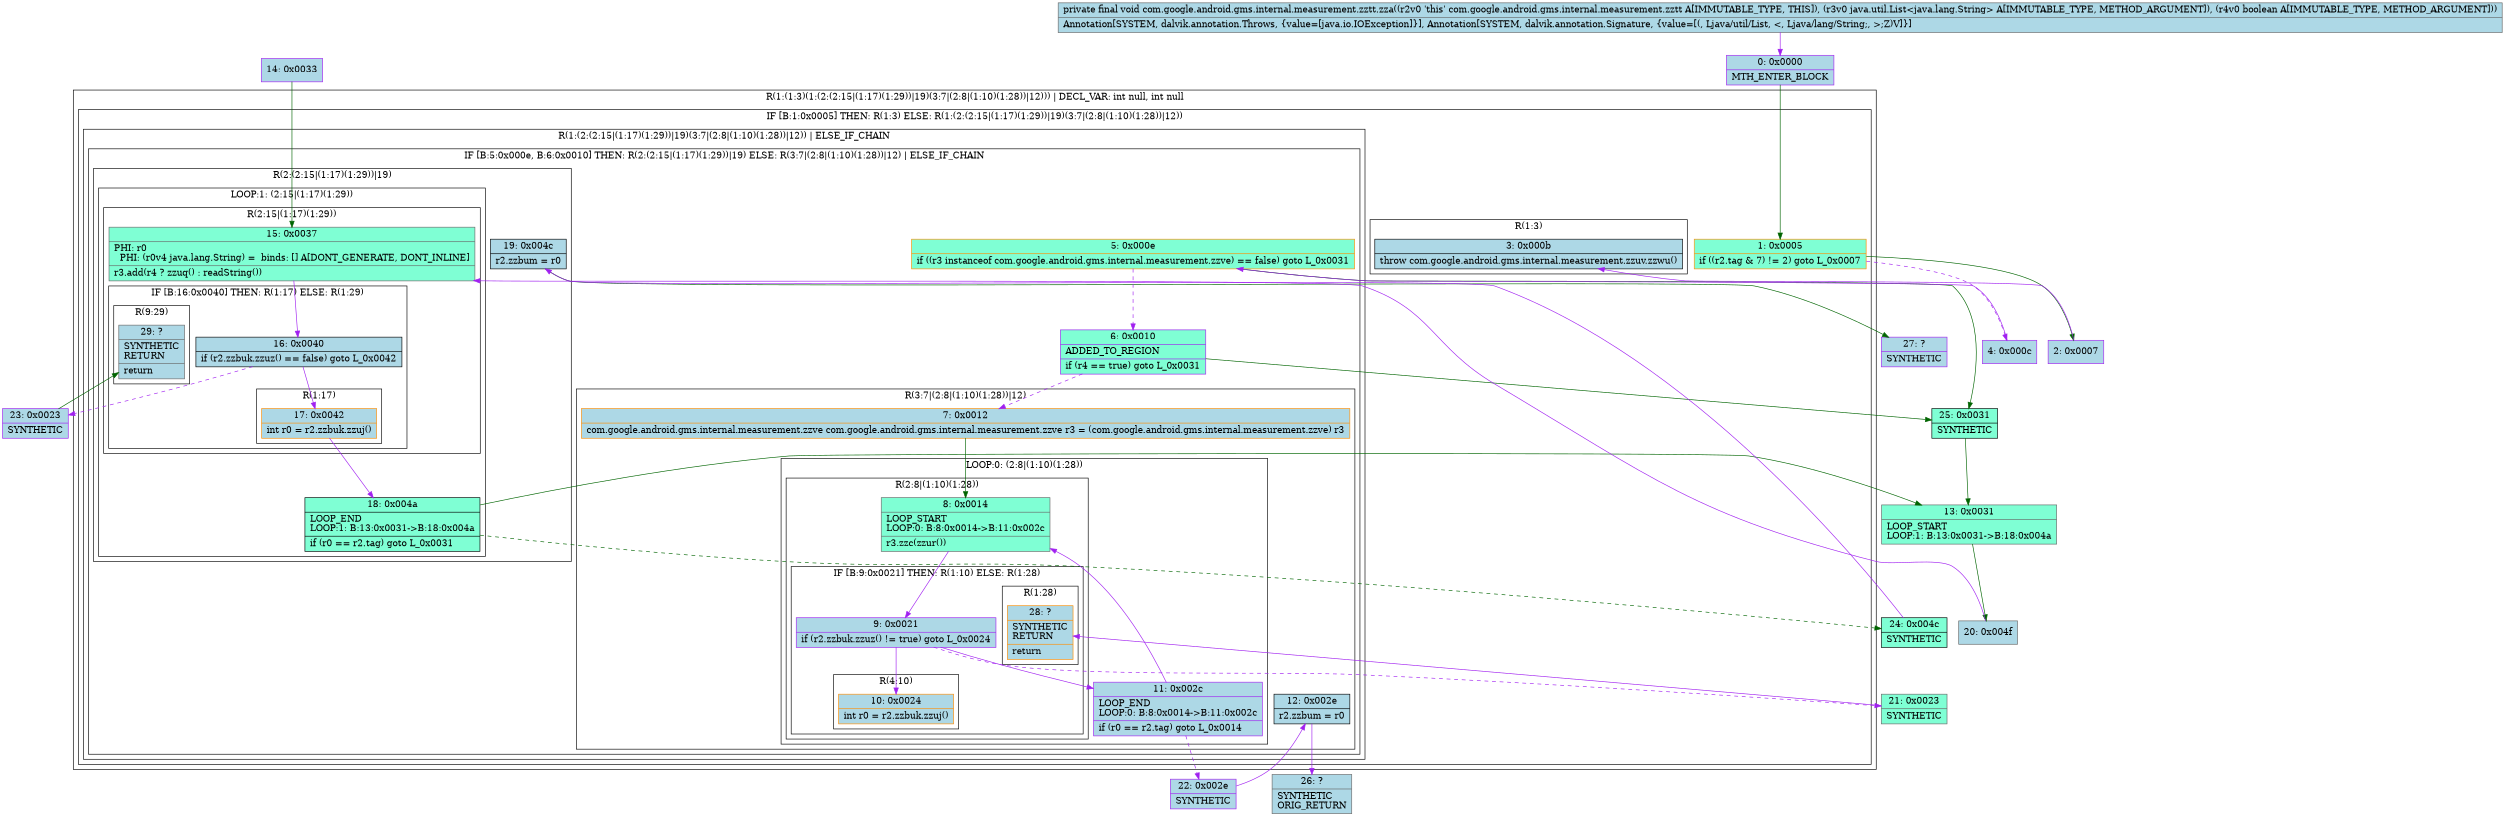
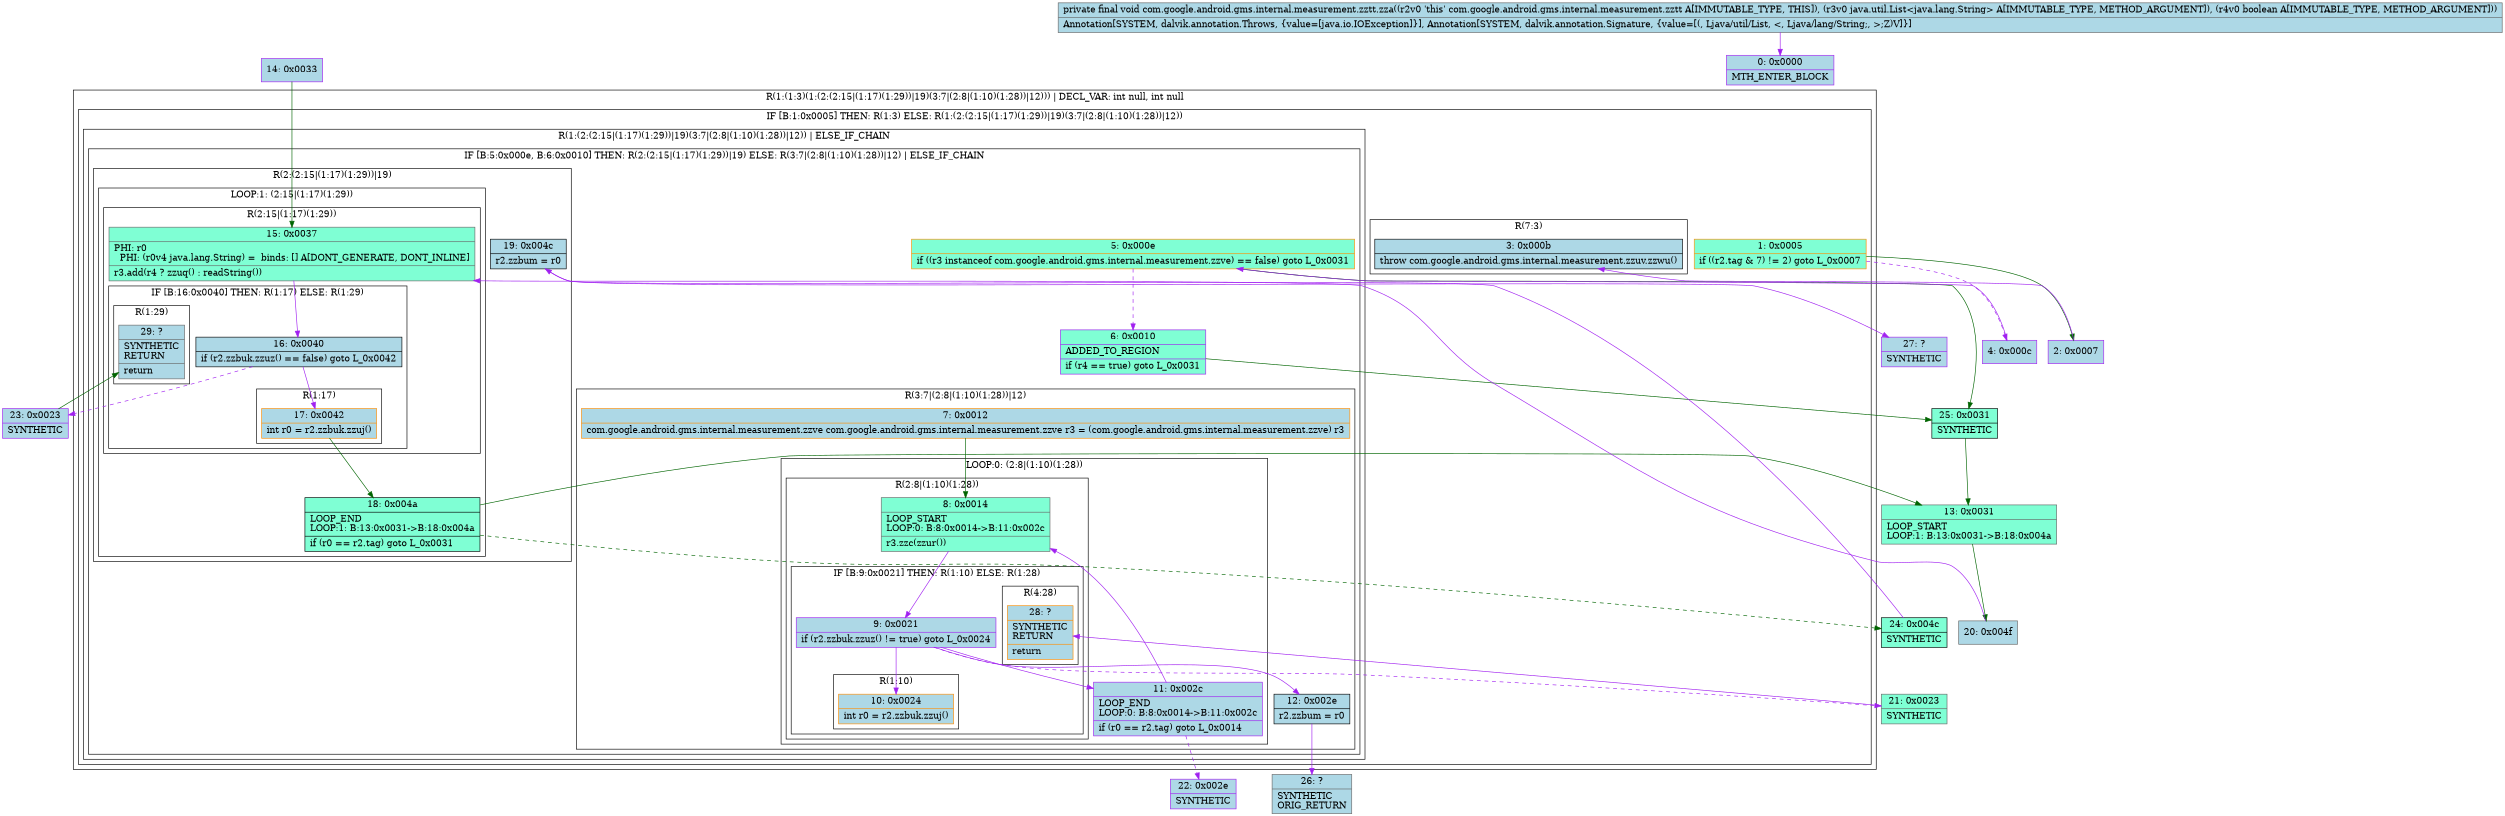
edge "0: 0x0000" -> "1: 0x0005": removed
cluster "R(1:3)": label "R(1:3)" -> "R(7:3)"
edge "19: 0x004c" -> "27: ?": color darkgreen -> purple
cluster "R(9:29)": label "R(9:29)" -> "R(1:29)"
edge "6: 0x0010" -> "7: 0x0012": removed
edge "17: 0x0042" -> "18: 0x004a": color purple -> darkgreen
cluster "R(1:28)": label "R(1:28)" -> "R(4:28)"
cluster "R(4:10)": label "R(4:10)" -> "R(1:10)"
edge "22: 0x002e" -> "12: 0x002e": now "9: 0x0021" -> "12: 0x002e"
